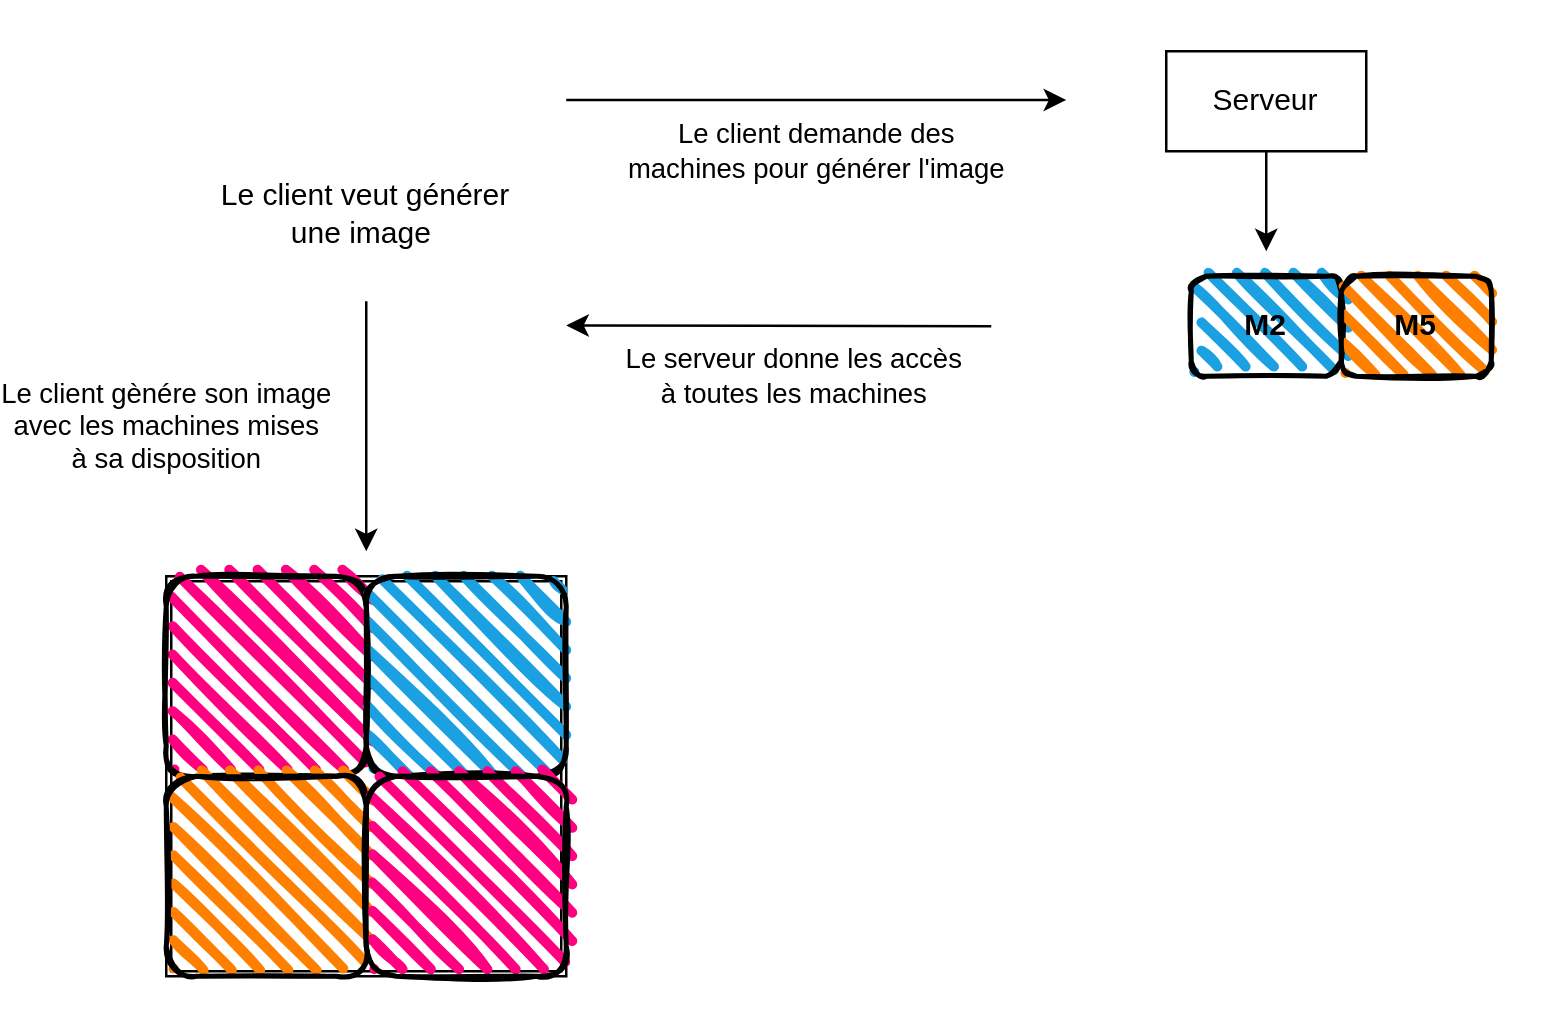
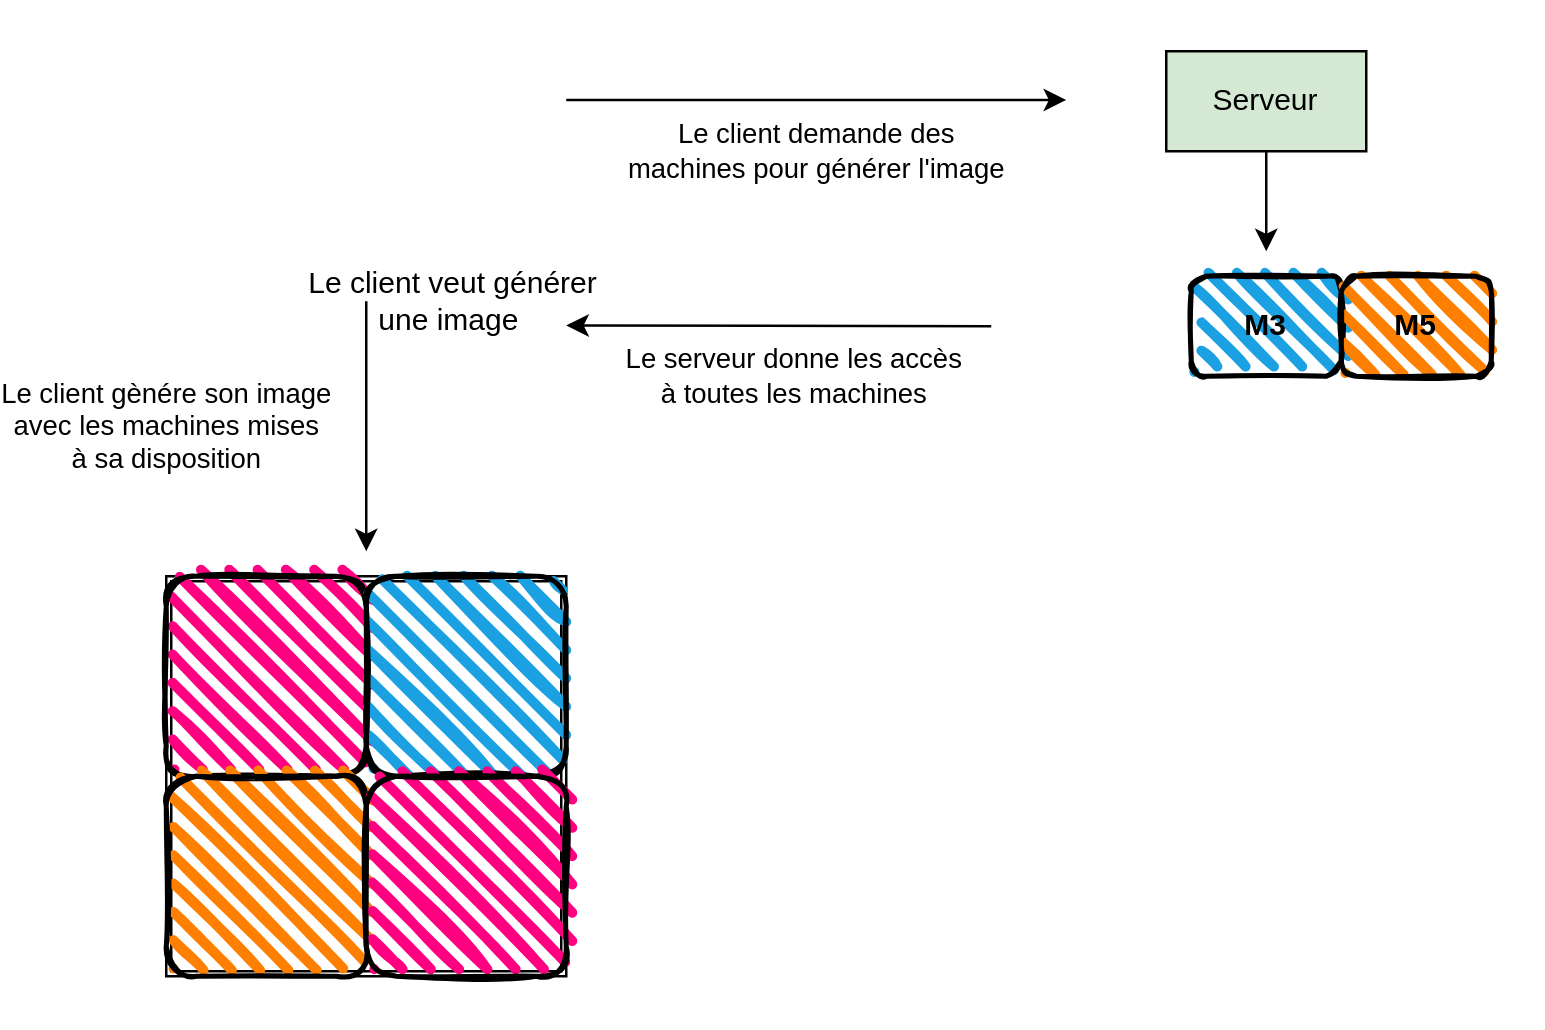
node "Serveur": fillcolor #ffffff -> #d5e8d4
node "Le client veut générer une image": moved (366, 214) -> (454, 301)
node "M2": label "M2" -> "M3"
